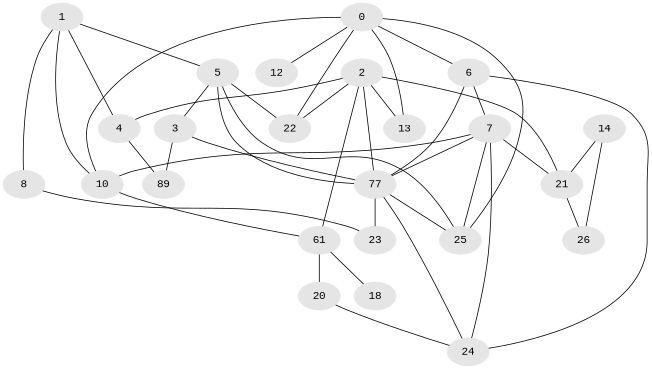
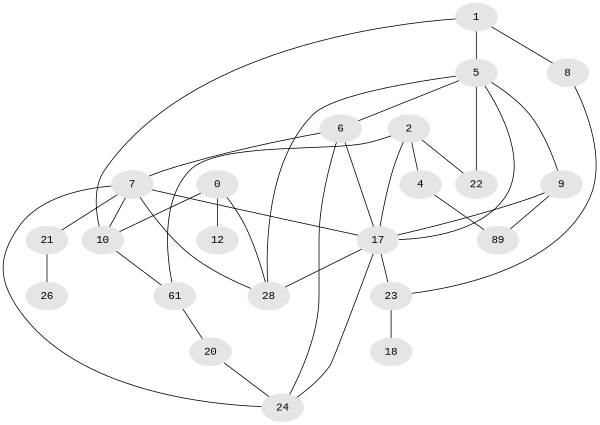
edge "0" -- "6": now "5" -- "6"
edge "1" -- "4": removed
edge "0" -- "22": removed
edge "2" -- "21": removed
node "3": label "3" -> "9"
node "13": removed
node "14": removed
node "77": label "77" -> "17"
node "25": label "25" -> "28"
edge "61" -- "18": now "23" -- "18"
